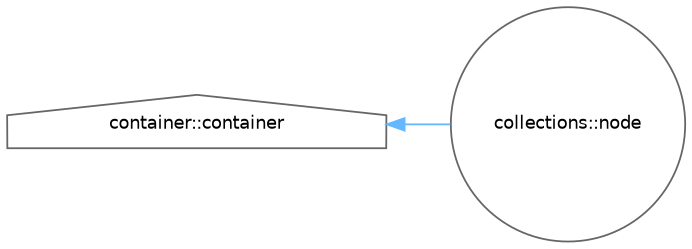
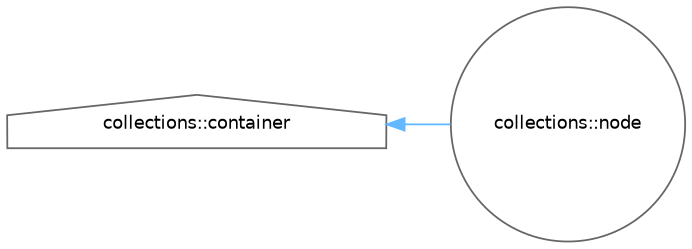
node "container::container": label "container::container" -> "collections::container"
